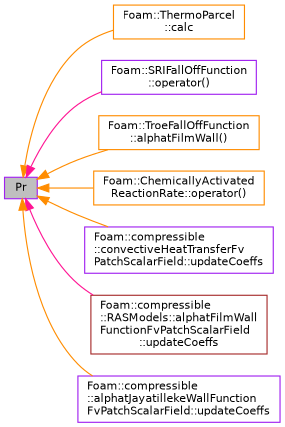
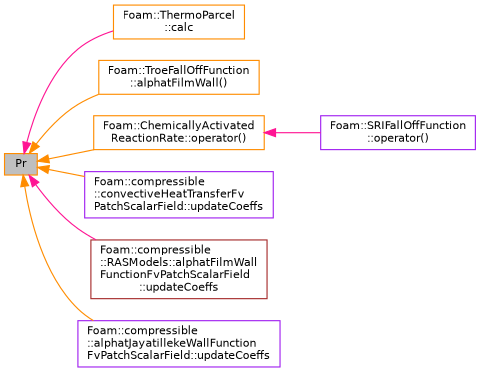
edge "Foam::ThermoParcel ::calc" -> "Pr": color darkorange -> deeppink
edge "Foam::SRIFallOffFunction ::operator()" -> "Pr": now "Foam::SRIFallOffFunction ::operator()" -> "Foam::ChemicallyActivated ReactionRate::operator()"
node "Pr": color purple -> darkorange
